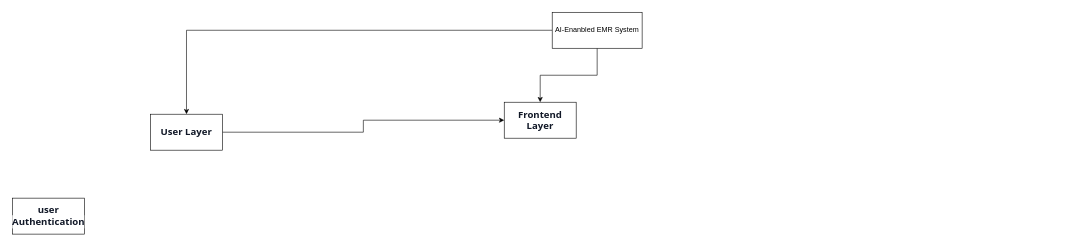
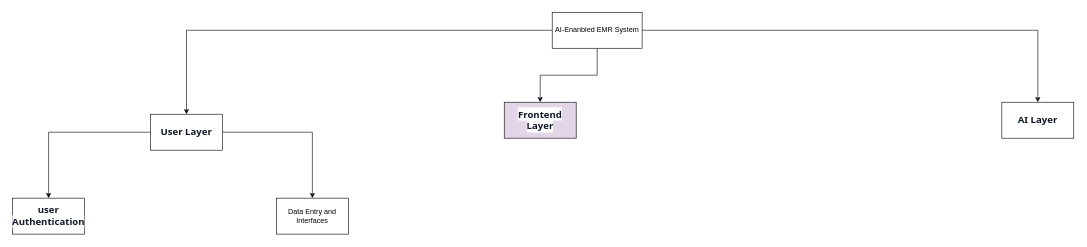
edge "AI-Enanbled EMR System" -> "AI Layer": added
node "Frontend Layer": fillcolor #ffffff -> #e1d5e7
node "AI Layer": added
edge "User Layer" -> "Frontend Layer": now "User Layer" -> "user Authentication"
edge "User Layer" -> "Data Entry and Interfaces": added
node "Data Entry and Interfaces": added
